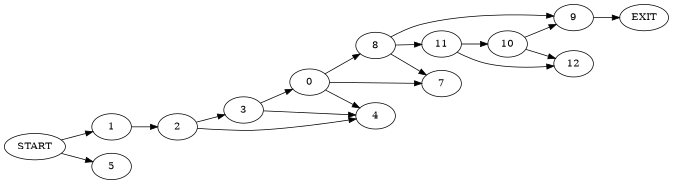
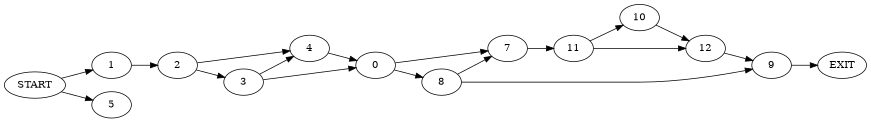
edge "10" -> "9": now "12" -> "9"
edge "8" -> "11": now "7" -> "11"
edge "0" -> "4": reversed
